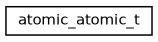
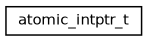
node "atomic_atomic_t": label "atomic_atomic_t" -> "atomic_intptr_t"
